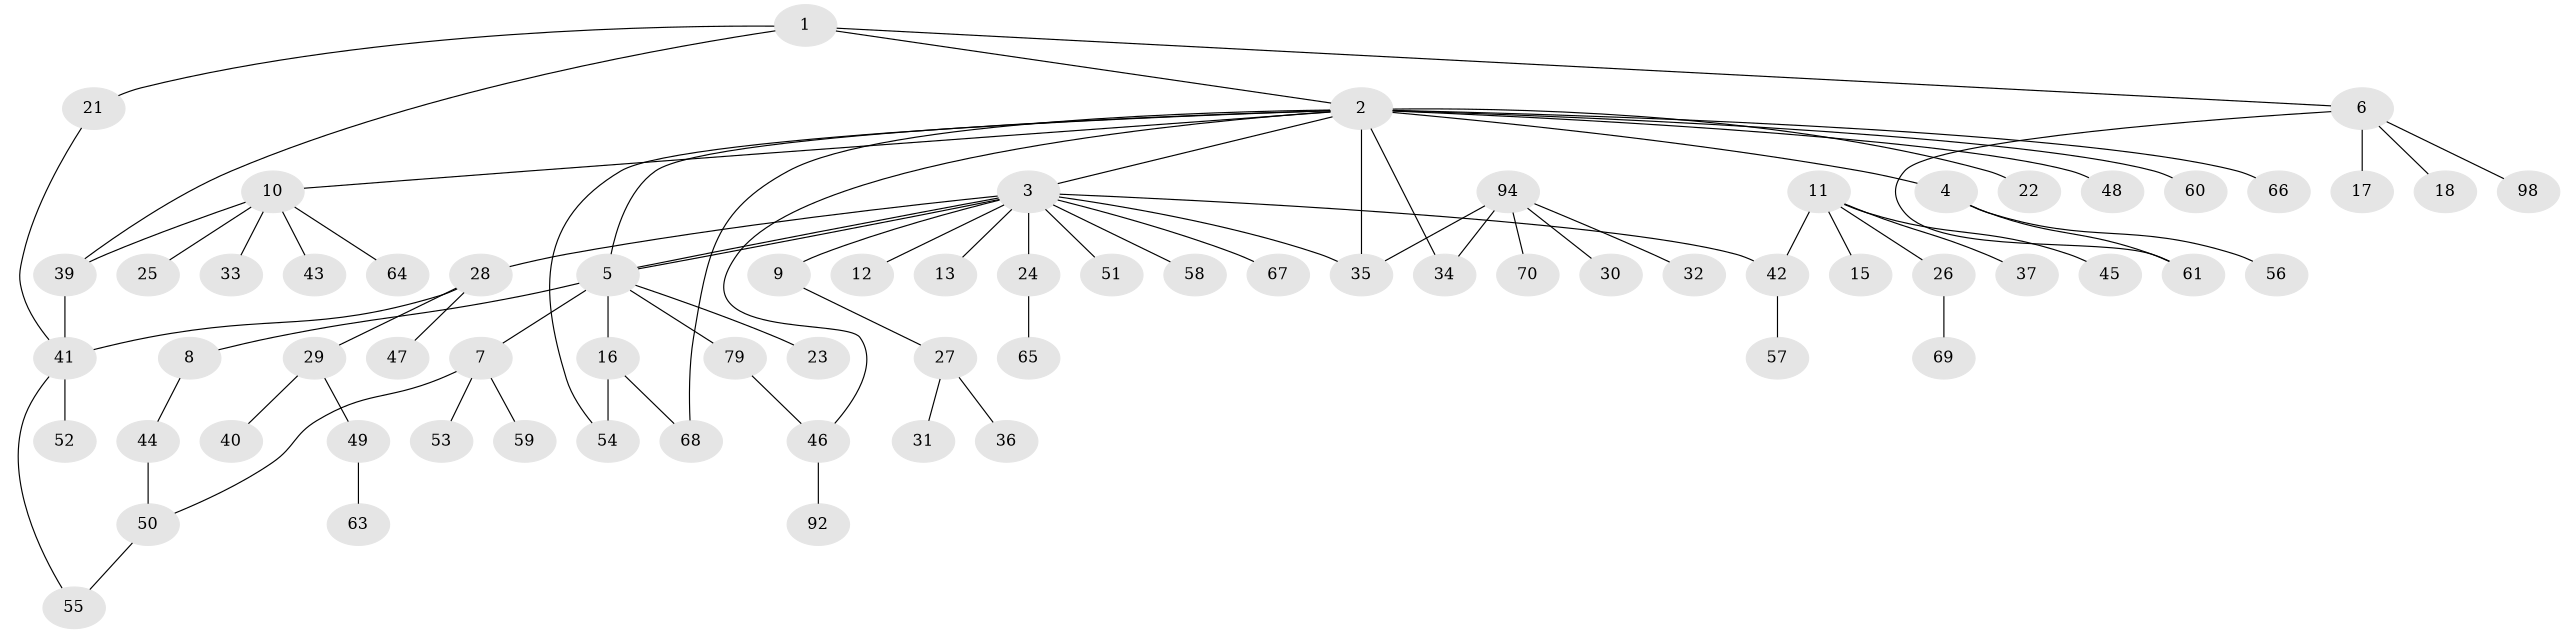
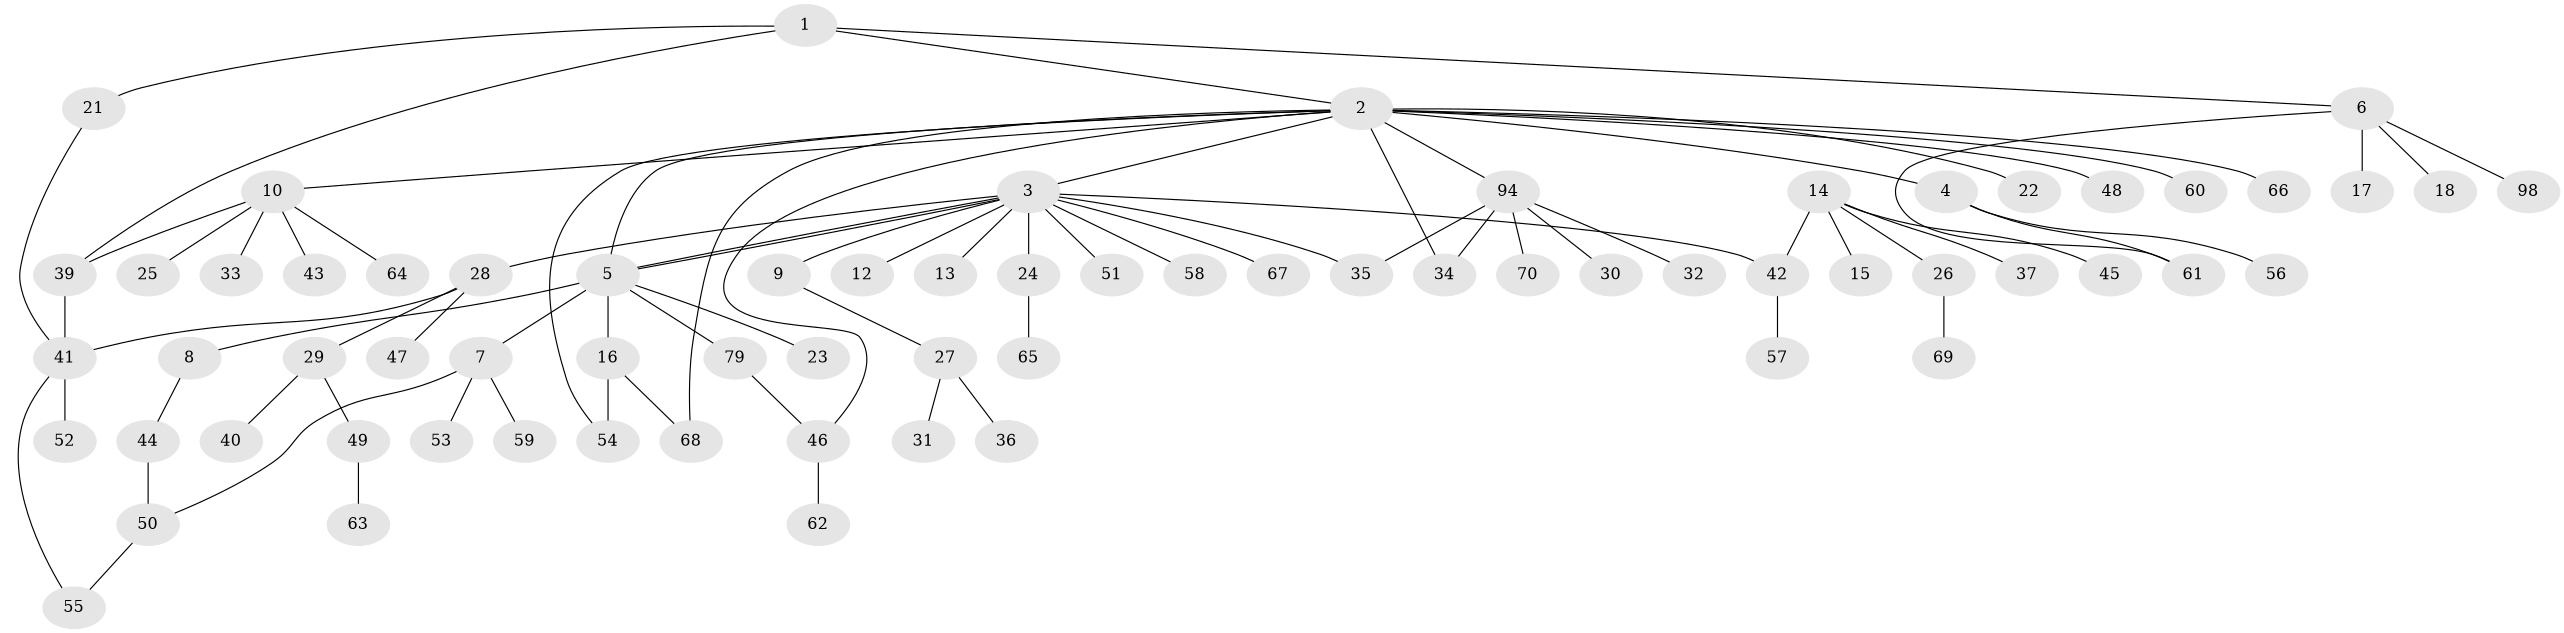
edge "2" -- "35": now "2" -- "94"
node "11": label "11" -> "14"
node "92": label "92" -> "62"
